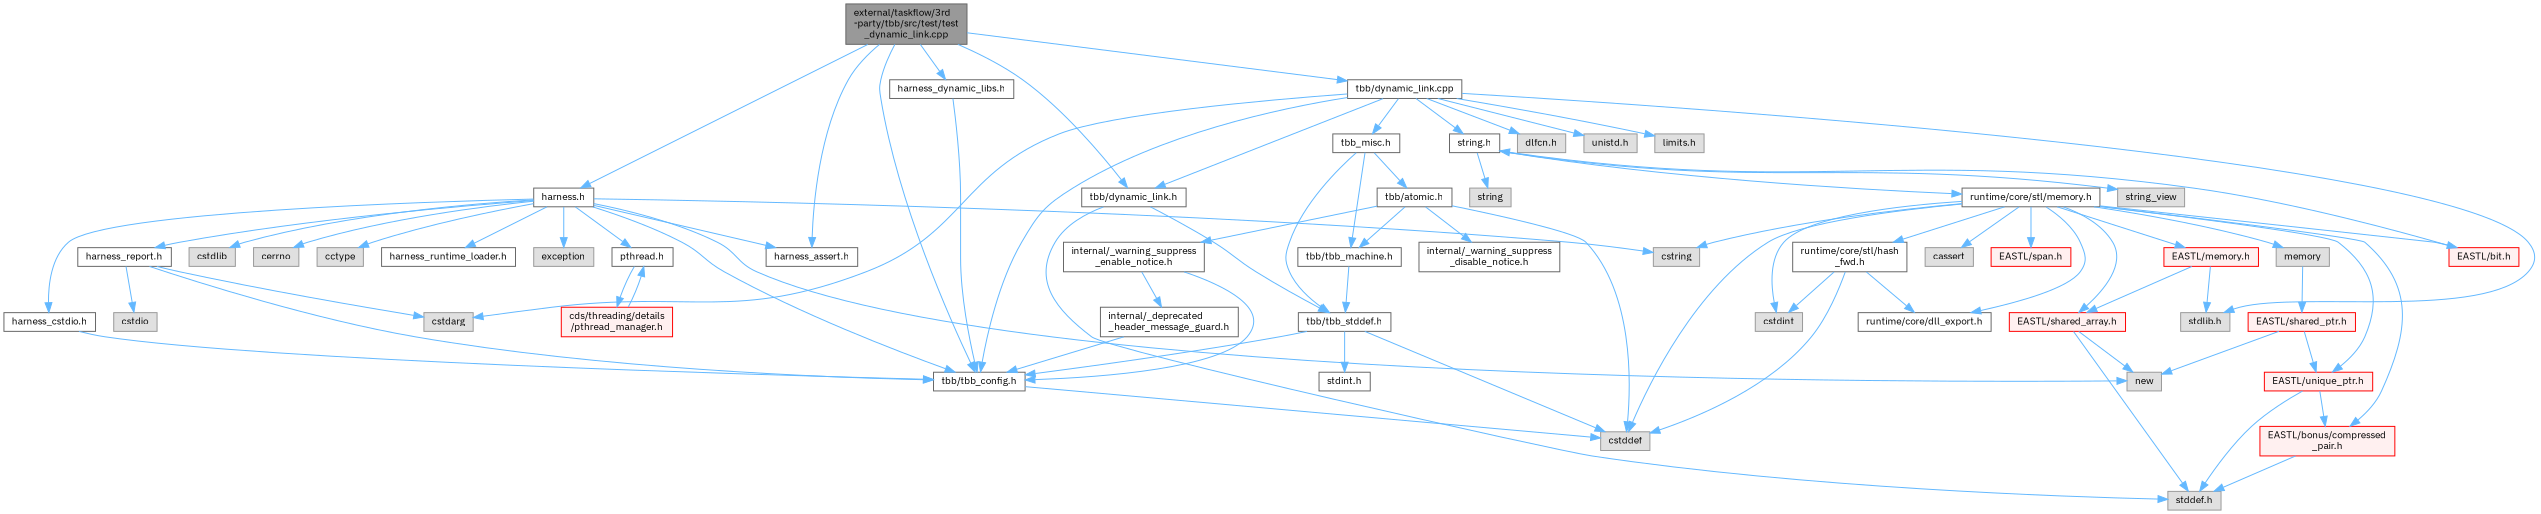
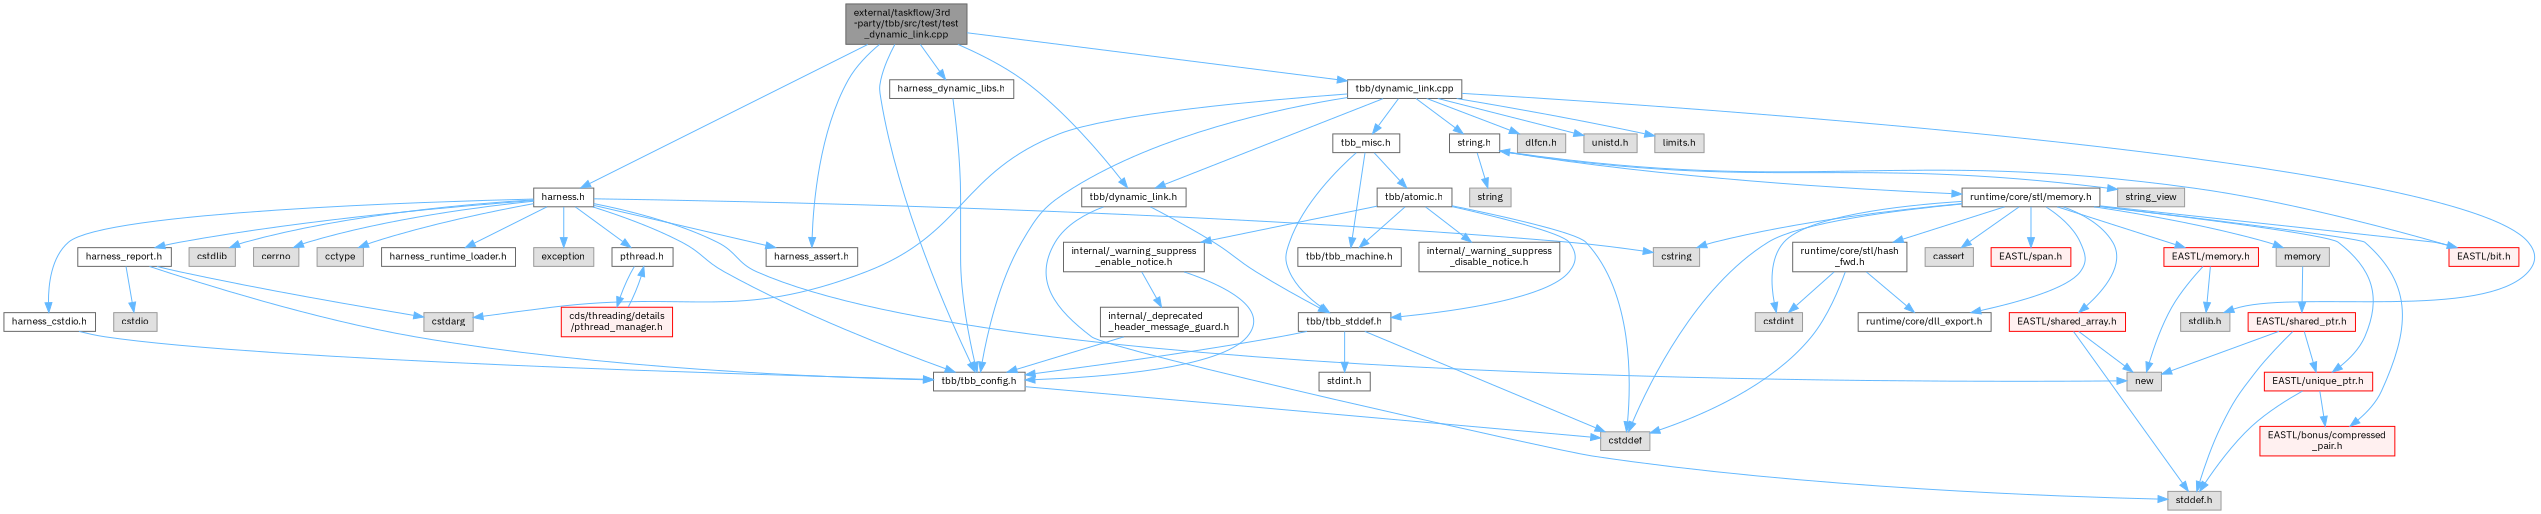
edge "tbb/tbb_machine.h" -> "tbb/tbb_stddef.h": now "tbb/atomic.h" -> "tbb/tbb_stddef.h"
edge "EASTL/memory.h" -> "EASTL/shared_array.h": now "EASTL/memory.h" -> "new"
edge "EASTL/bonus/compressed _pair.h" -> "stddef.h": now "EASTL/shared_ptr.h" -> "stddef.h"
